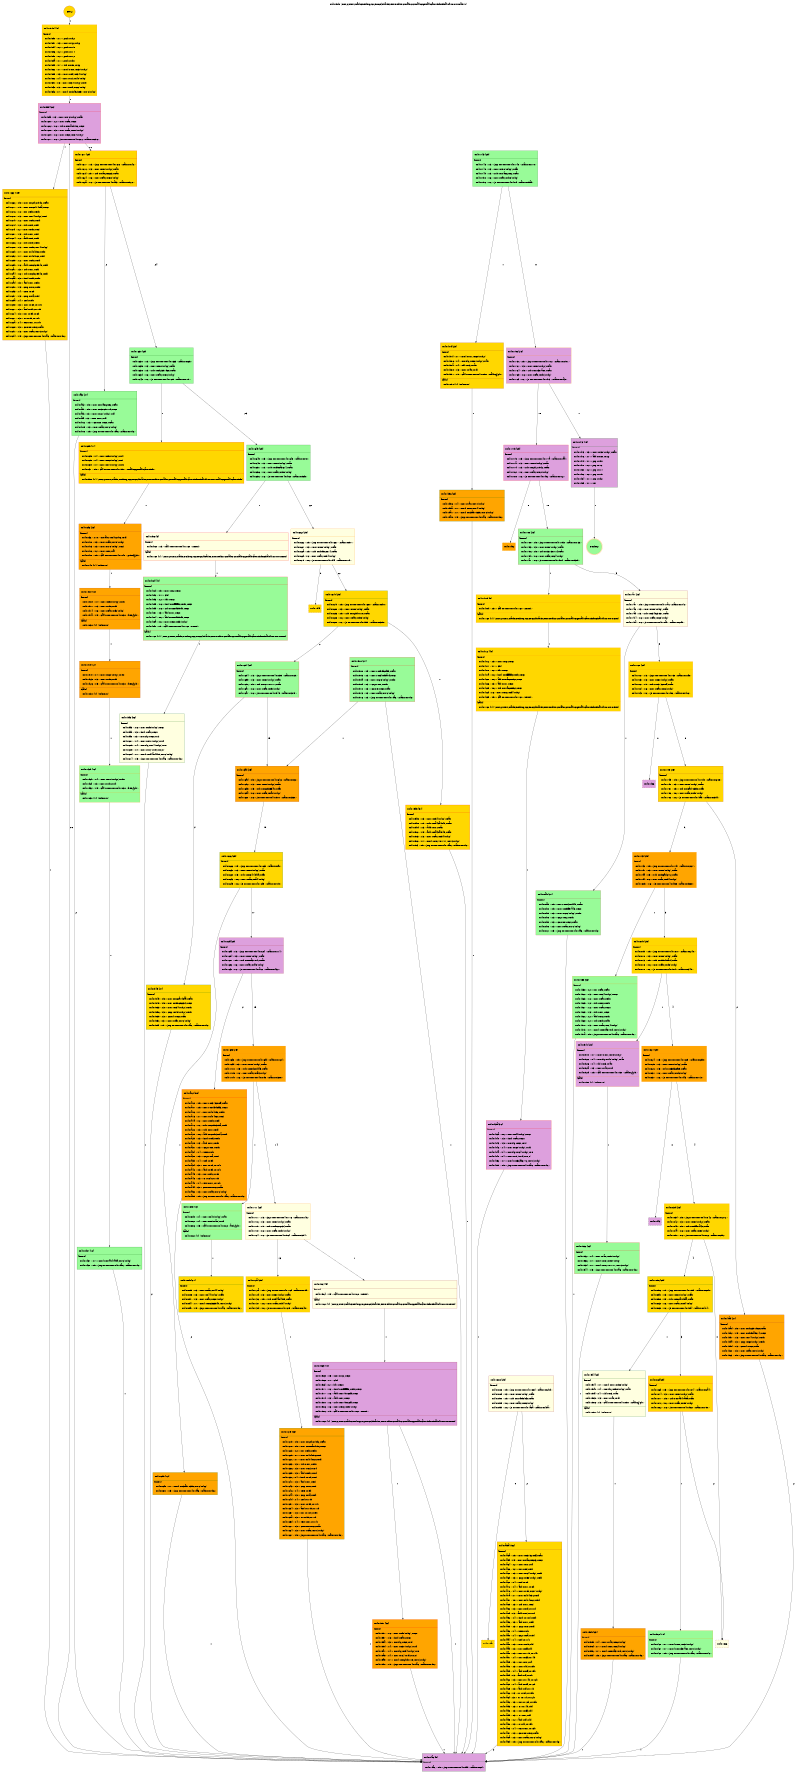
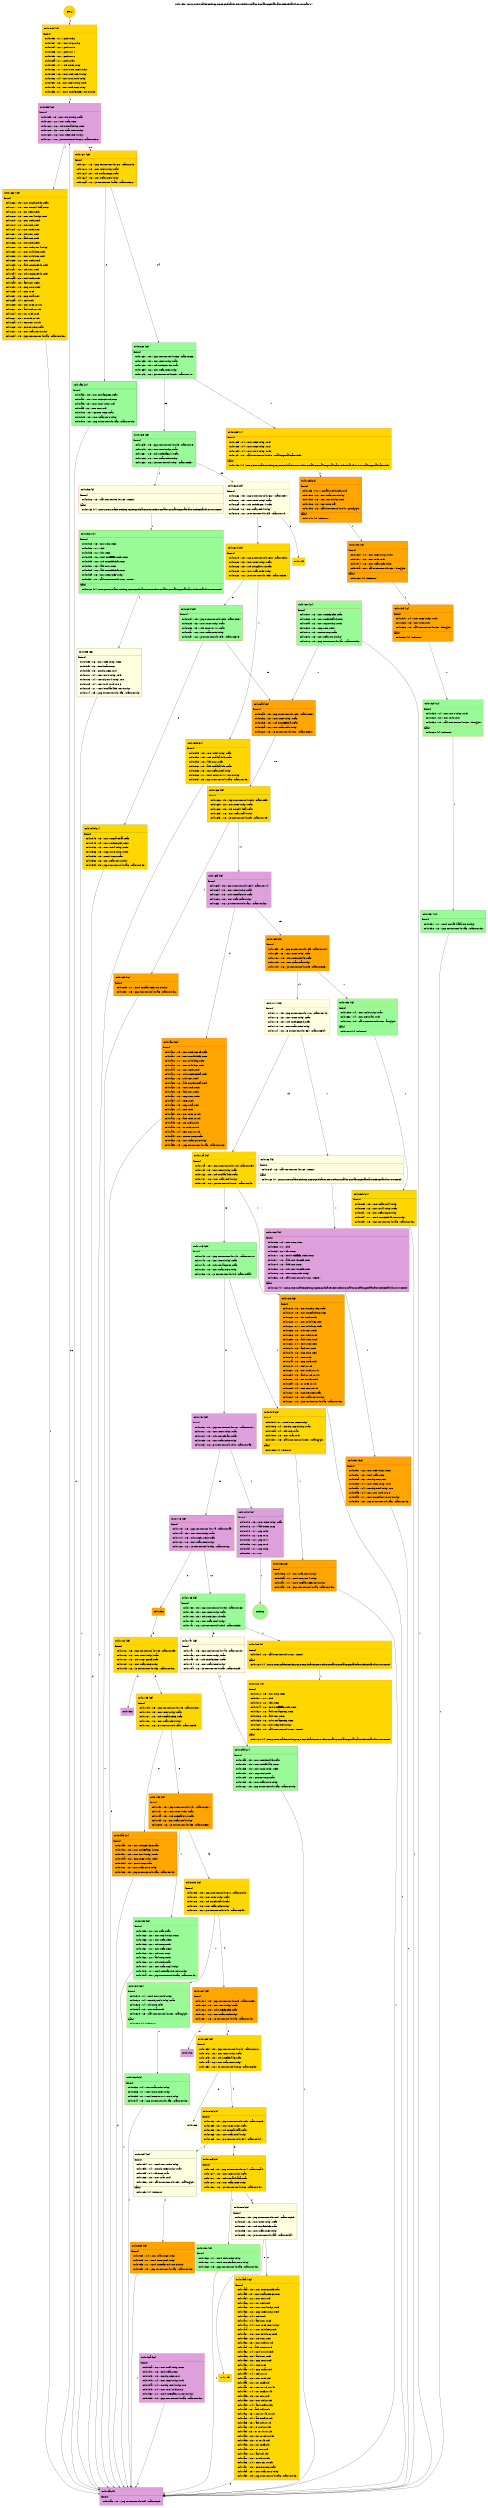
edge "0x4017a7 [25]" -> "0x4017c0 [25]": now "0x401d92" -> "0x4017c0 [25]"
edge "0x401b12 [40]" -> "0x401b3a [36]": removed, label "1"
node "0x40191b [23]": fillcolor plum -> palegreen
edge "0x40172a [25]" -> "0x401743 [25]": added, label "12"
edge "0x40186f [25]" -> "0x4018c6": now "0x40186f [25]" -> "0x401888 [25]"
edge "0x401969 [40]" -> "0x401da6 [5]": now "0x4018eb [21]" -> "0x401da6 [5]"
